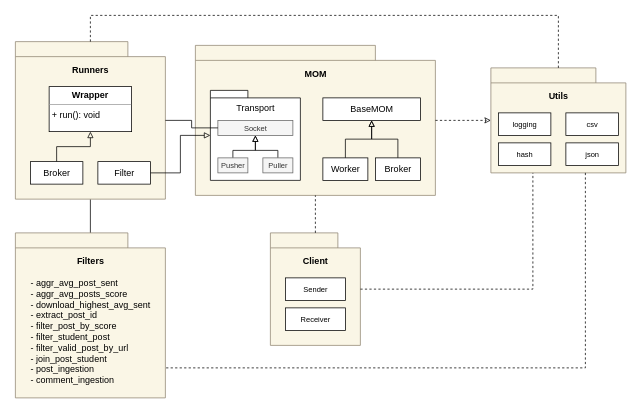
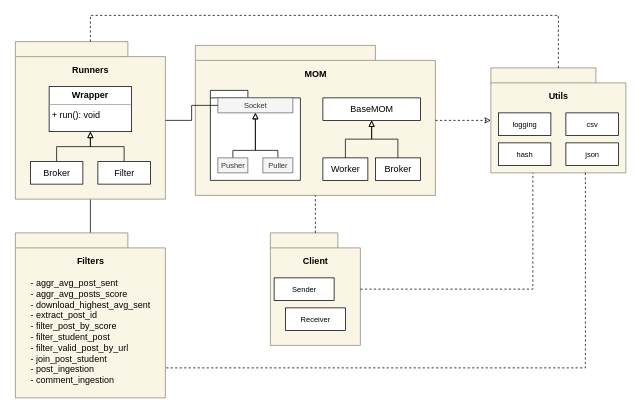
node "Socket": moved (255, 128) -> (255, 105)
edge "Filter" -> "Transport": now "Filter" -> "Wrapper + run(): void"
node "Sender": moved (315, 289) -> (304, 289)
